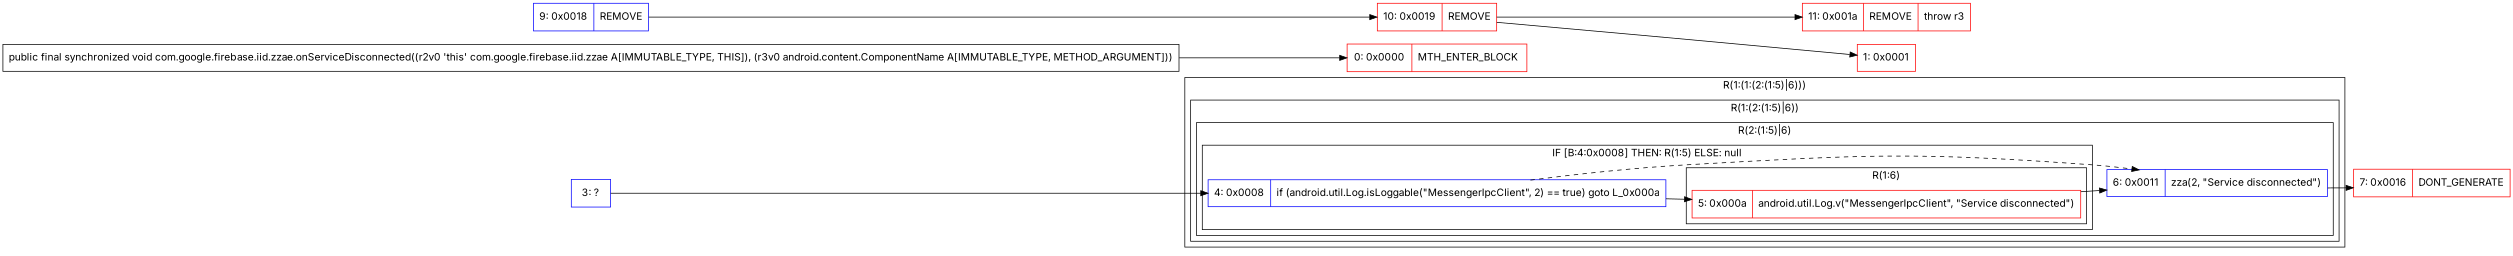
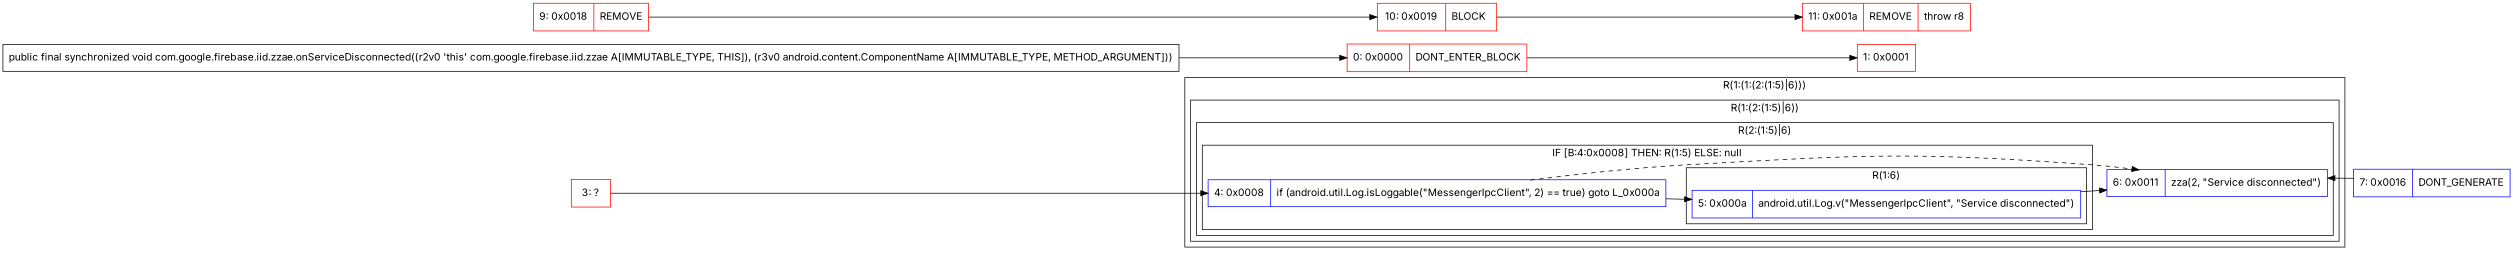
node "9: 0x0018": color blue -> red
node "10: 0x0019": text "REMOVE" -> "BLOCK"
node "11: 0x001a": text "throw r3" -> "throw r8"
edge "10: 0x0019" -> "1: 0x0001": now "0: 0x0000" -> "1: 0x0001"
node "0: 0x0000": text "MTH_ENTER_BLOCK" -> "DONT_ENTER_BLOCK"
node "7: 0x0016": color red -> blue
edge "6: 0x0011" -> "7: 0x0016": reversed
node "3: ?": color blue -> red
node "5: 0x000a": color red -> blue
